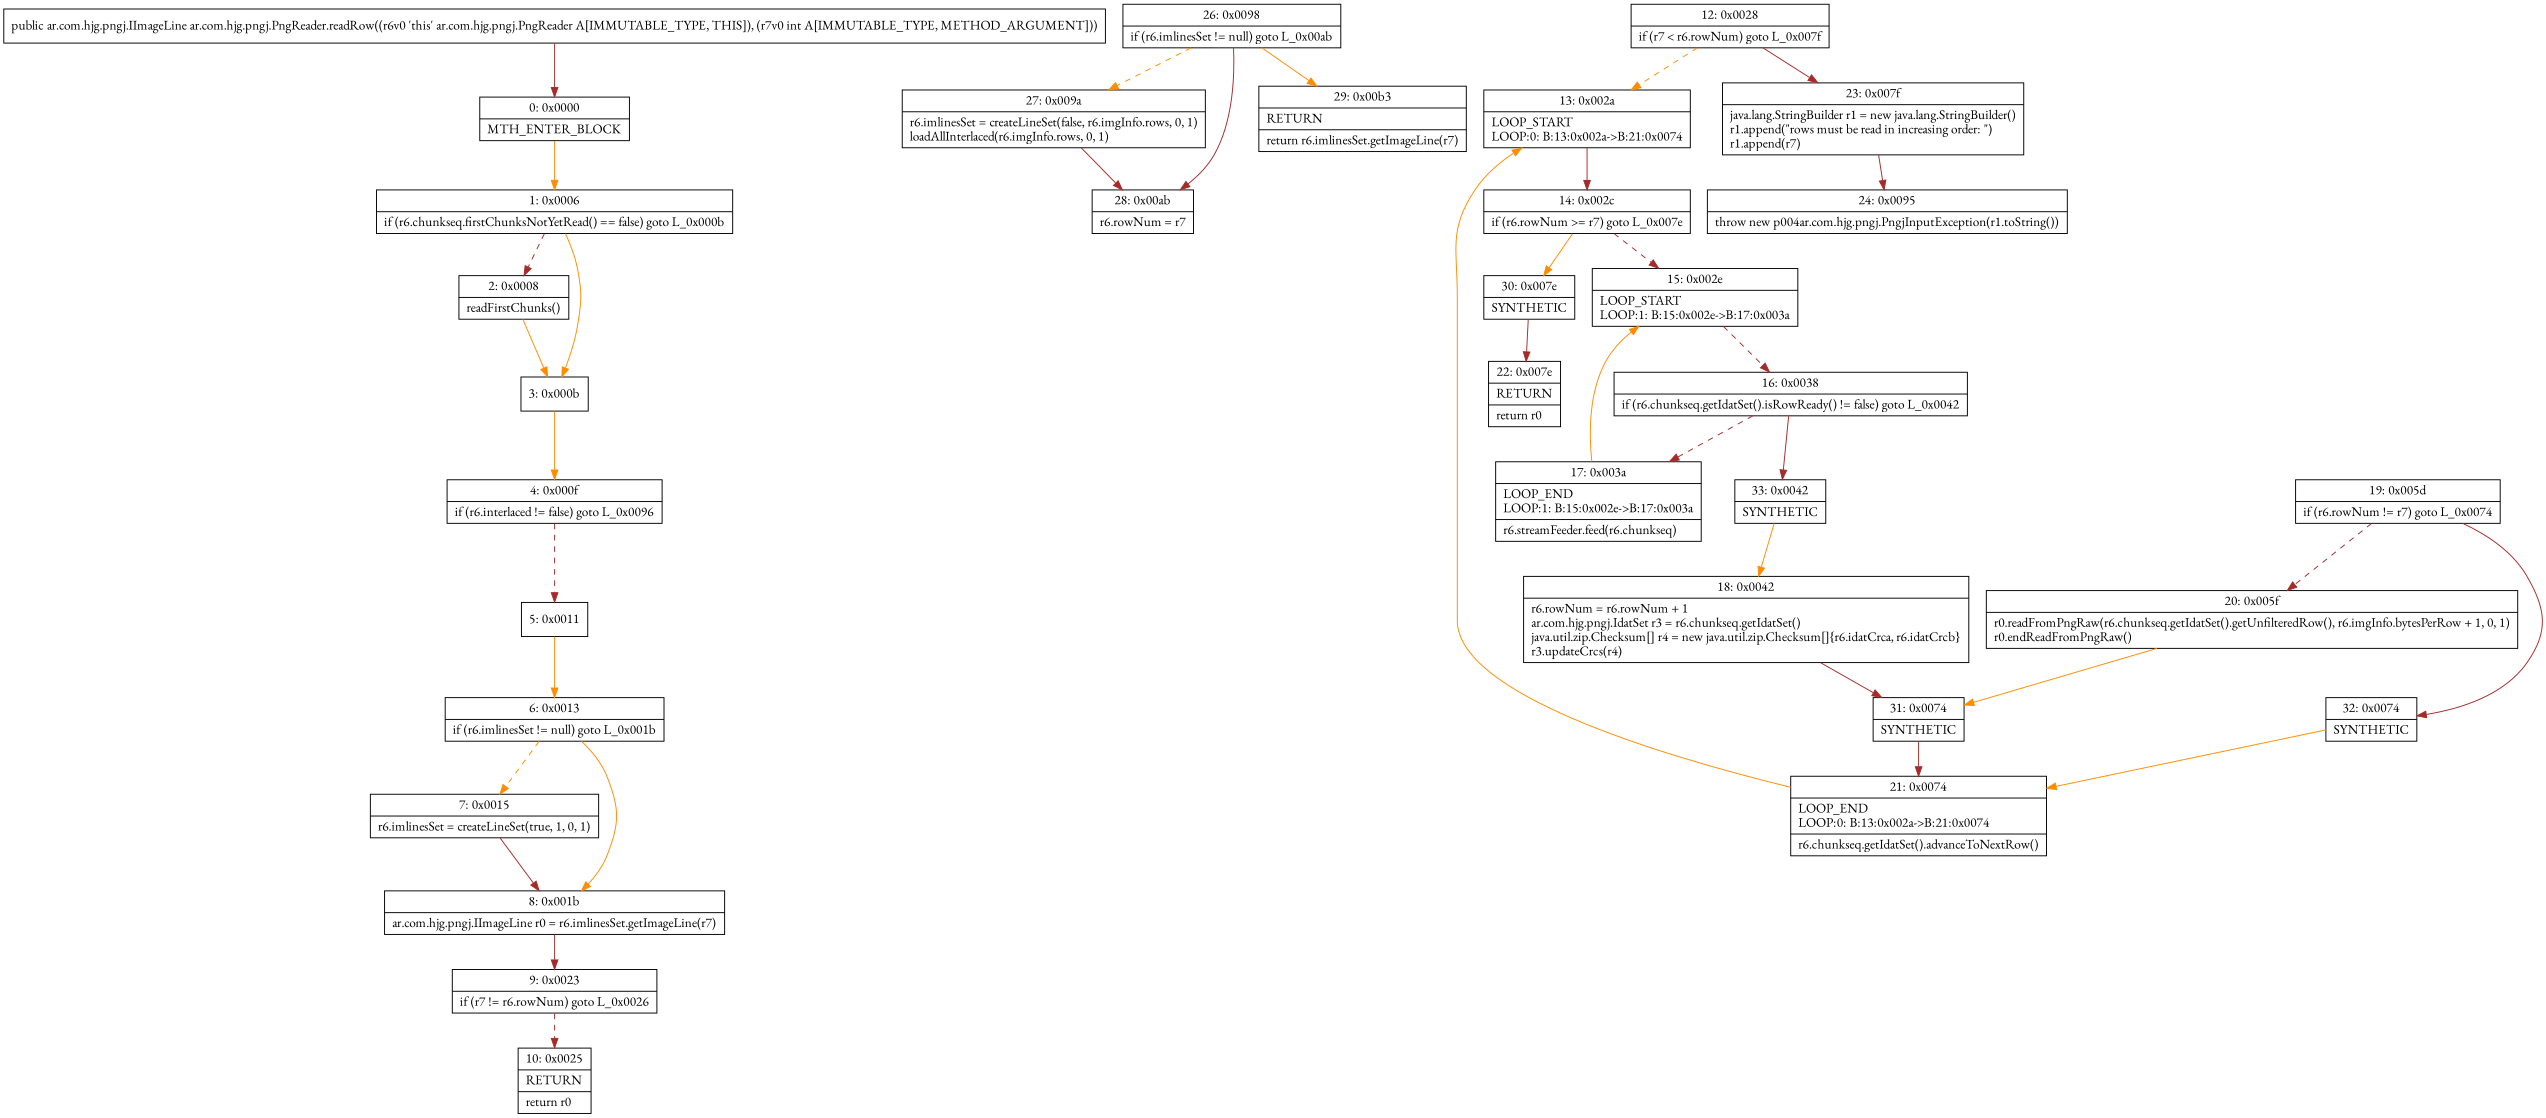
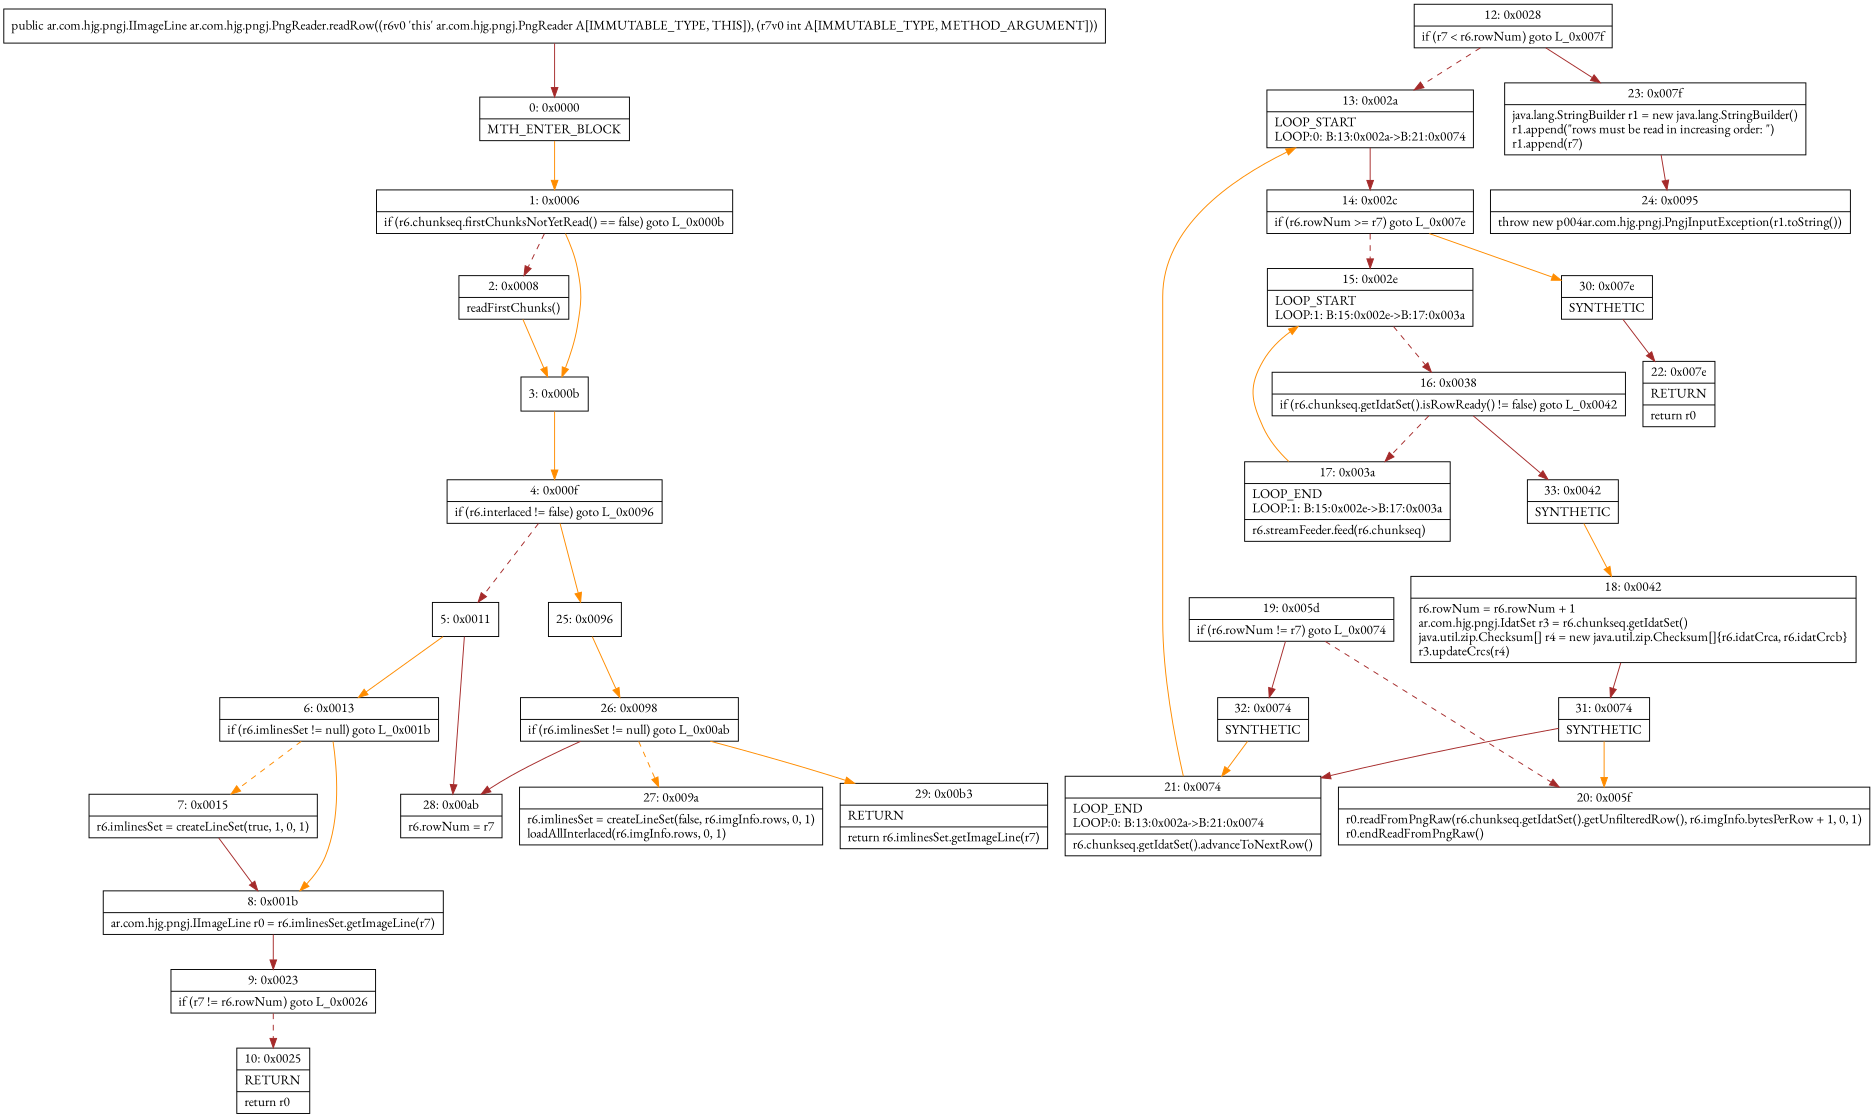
edge "12: 0x0028" -> "13: 0x002a": color darkorange -> brown
edge "27: 0x009a" -> "28: 0x00ab": now "5: 0x0011" -> "28: 0x00ab"
node "25: 0x0096": added
edge "20: 0x005f" -> "31: 0x0074": reversed
